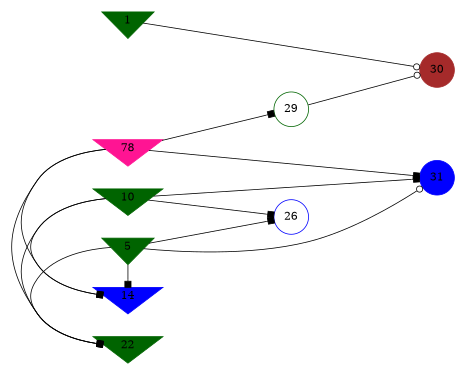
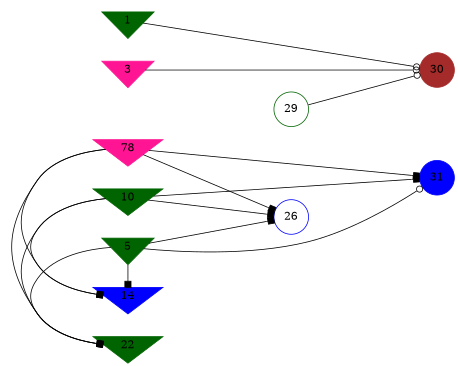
node "3": added
edge "78" -> "29": now "78" -> "26"
